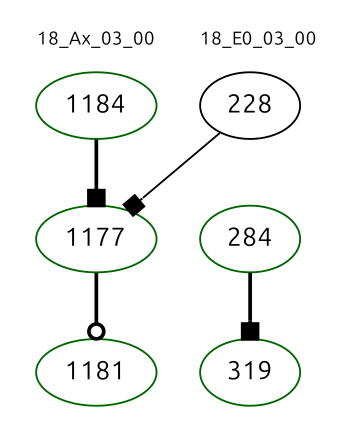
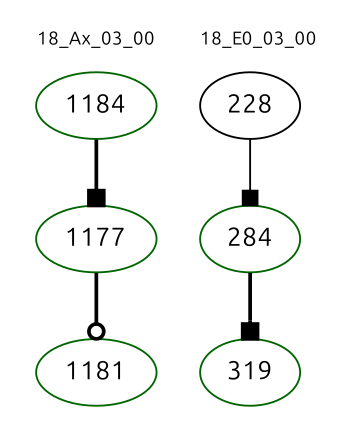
edge "228" -> "1177": now "228" -> "284"
